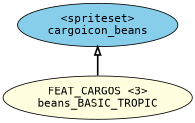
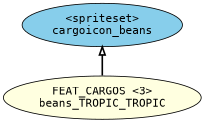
node "FEAT_CARGOS <3> beans_BASIC_TROPIC": label "FEAT_CARGOS <3> beans_BASIC_TROPIC" -> "FEAT_CARGOS <3> beans_TROPIC_TROPIC"
